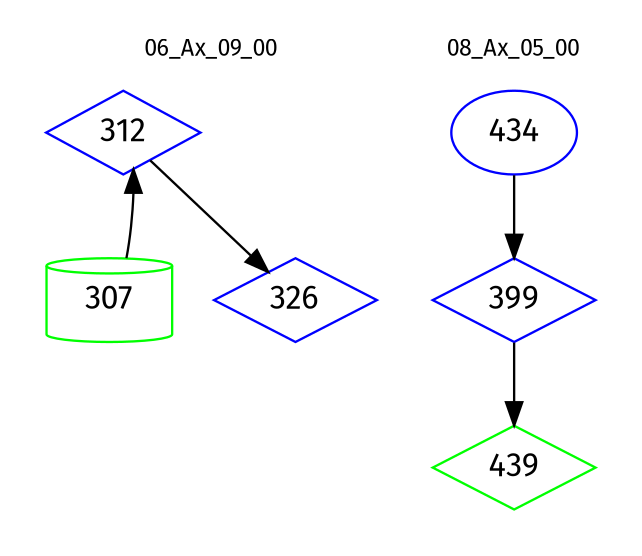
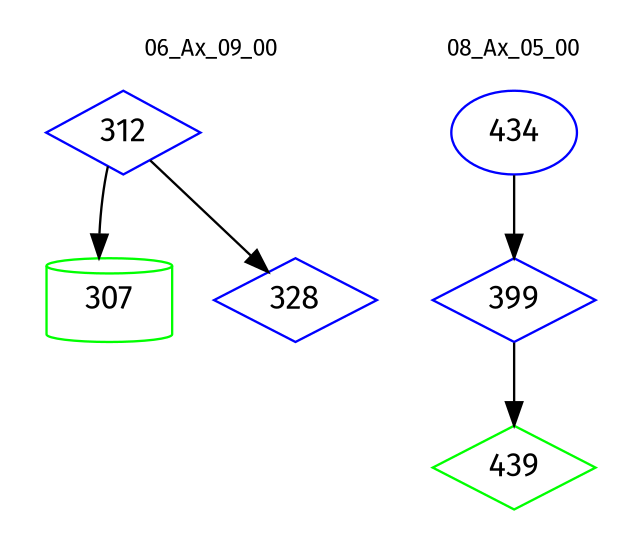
edge "307" -> "312": reversed
node "326": label "326" -> "328"
